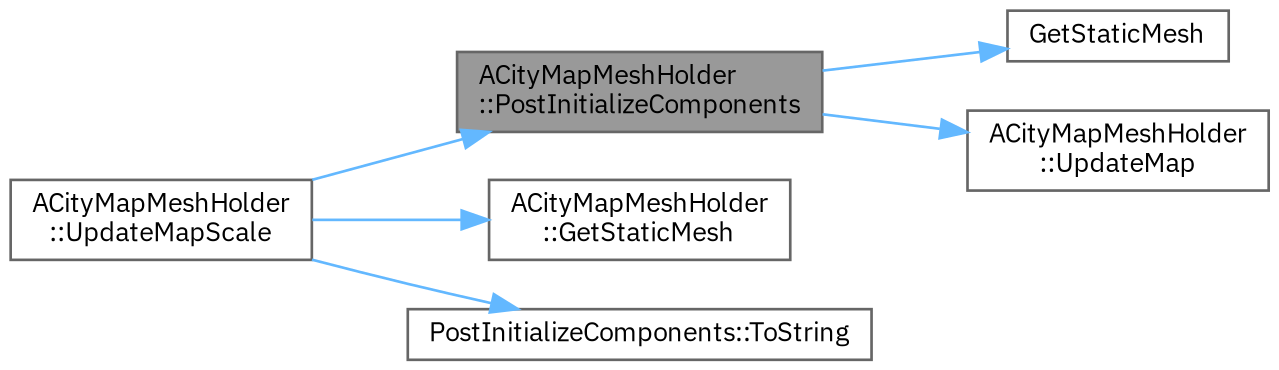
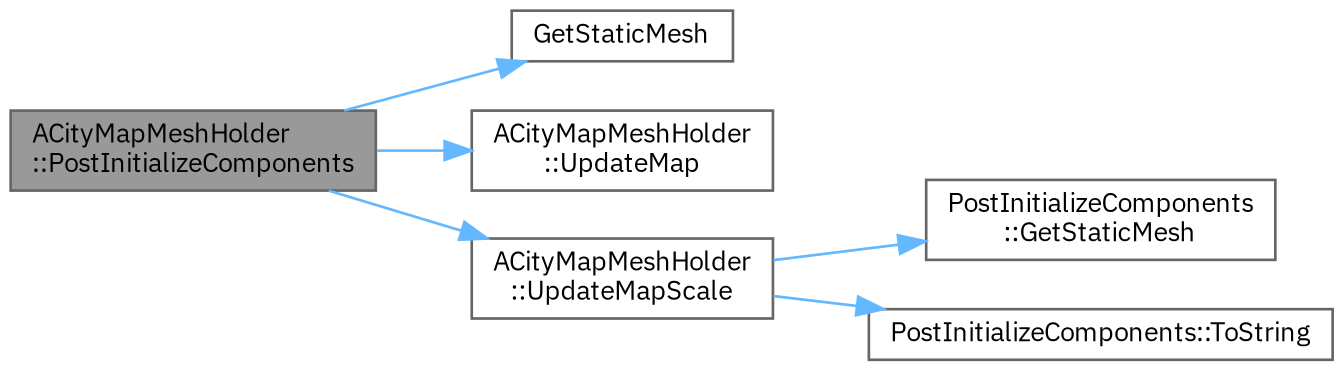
edge "ACityMapMeshHolder ::UpdateMapScale" -> "ACityMapMeshHolder ::PostInitializeComponents": reversed
node "ACityMapMeshHolder ::GetStaticMesh": label "ACityMapMeshHolder ::GetStaticMesh" -> "PostInitializeComponents ::GetStaticMesh"
